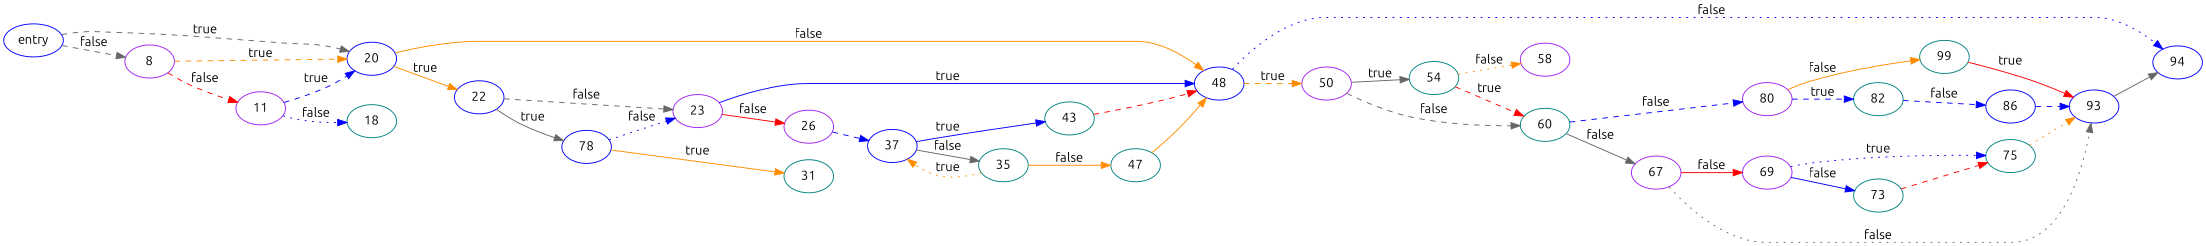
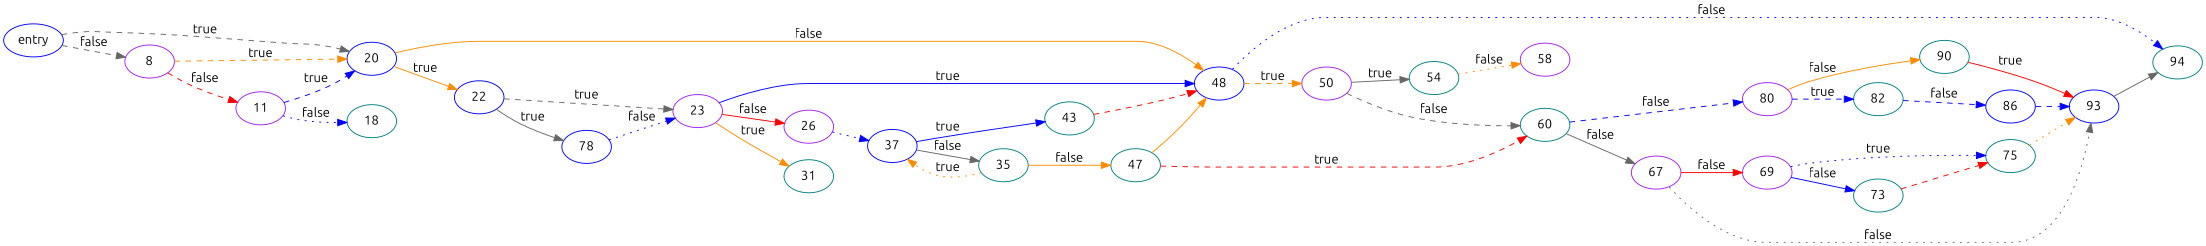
node "99": label "99" -> "90"
node "94": color blue -> teal
edge "22" -> "23": label "false" -> "true"
edge "54" -> "60": now "47" -> "60"
edge "26" -> "37": style dashed -> dotted
edge "78" -> "31": now "23" -> "31"
